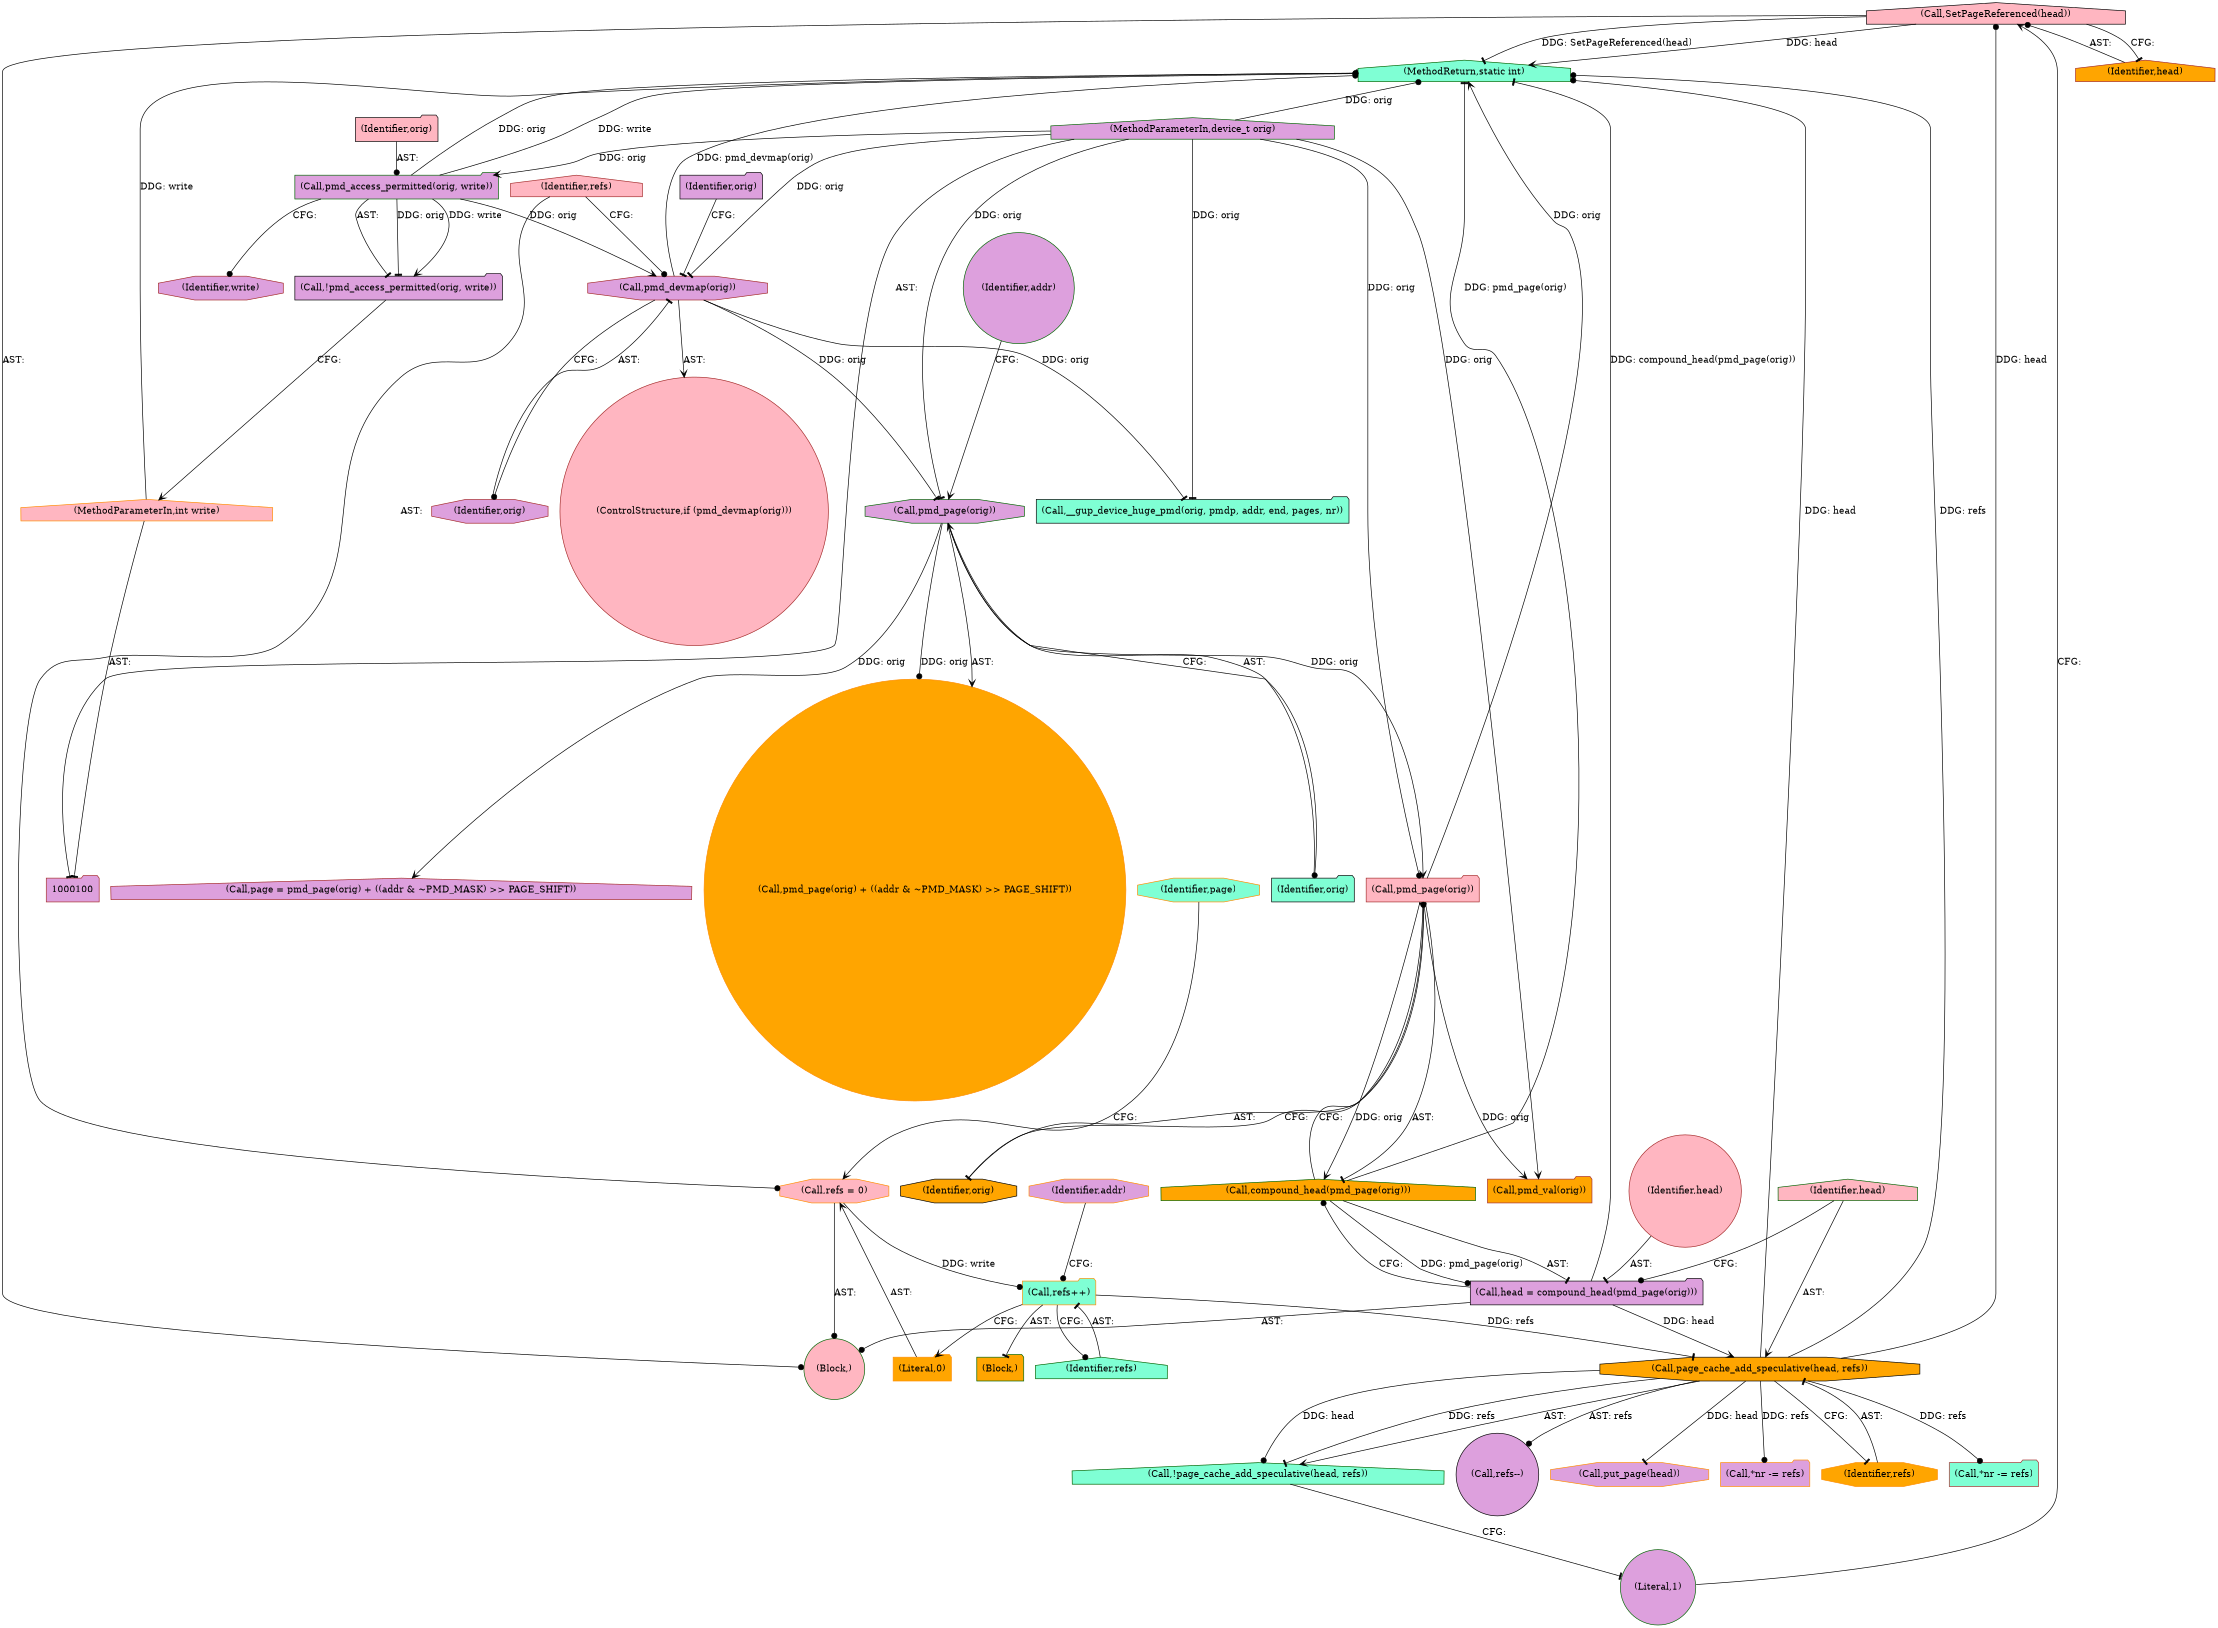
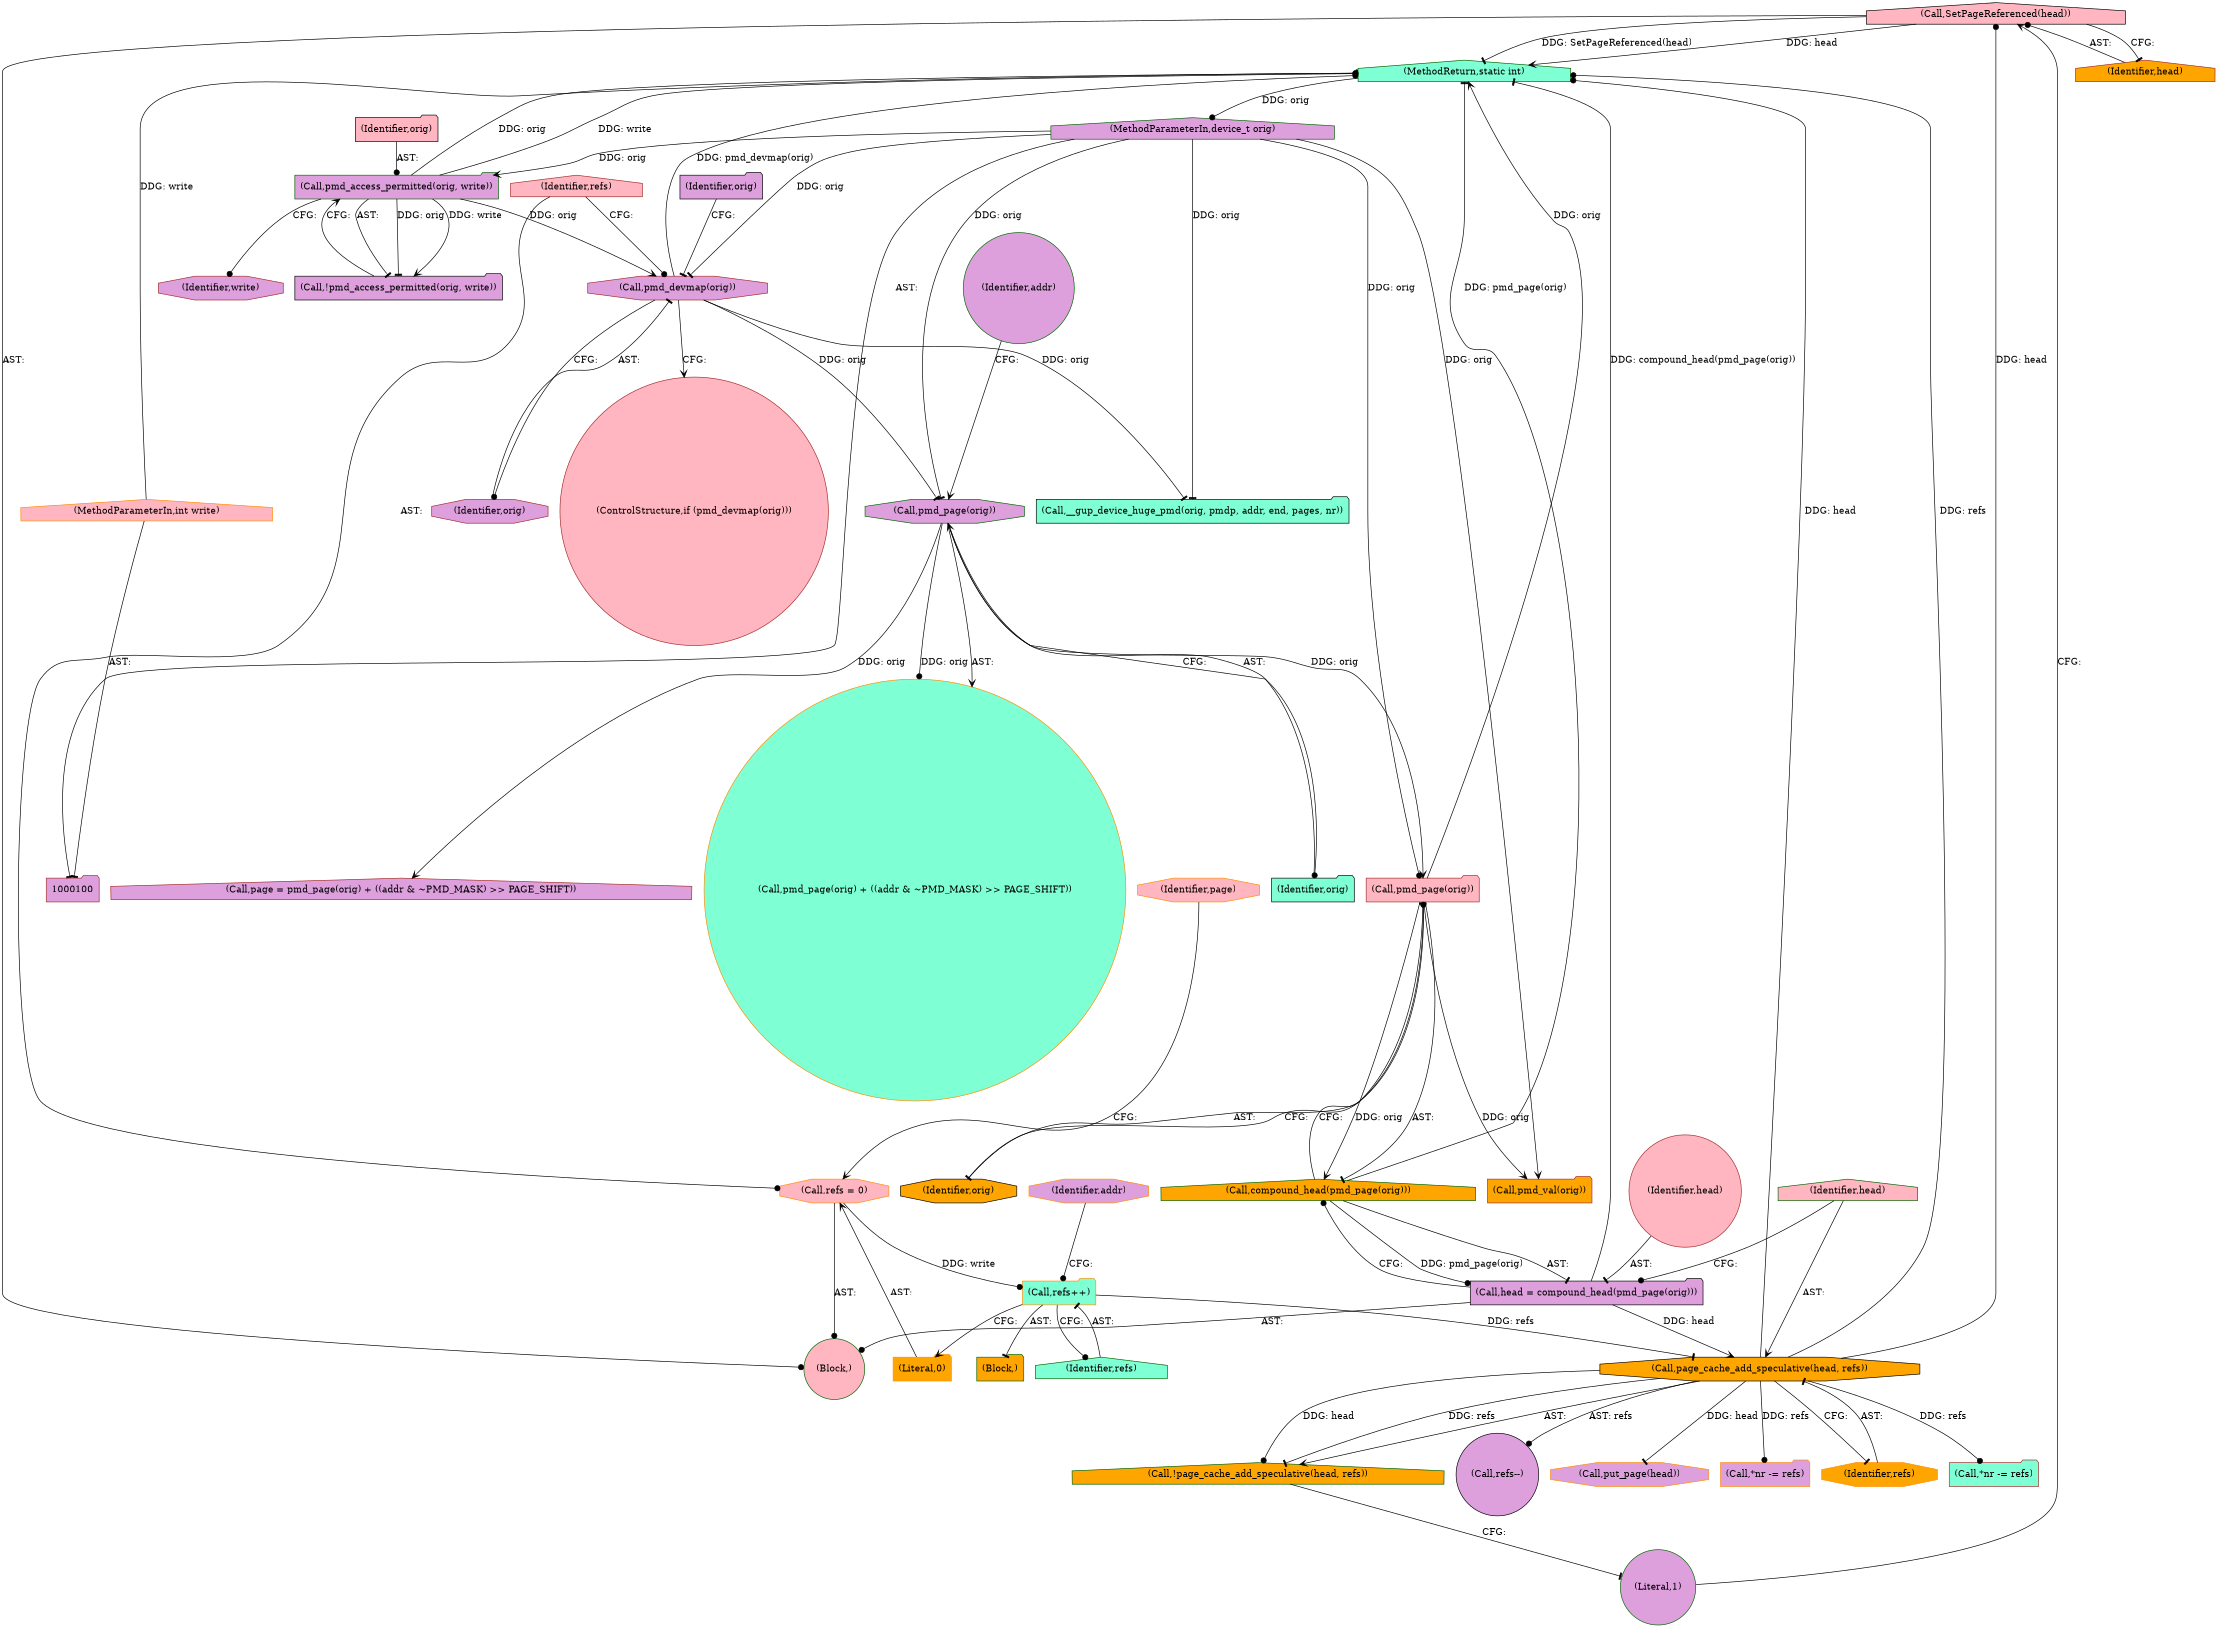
edge "(MethodParameterIn,device_t orig)" -> "(MethodReturn,static int)": reversed
edge "(Call,pmd_devmap(orig))" -> "(ControlStructure,if (pmd_devmap(orig)))": label "AST: " -> "CFG: "
edge "(Call,!pmd_access_permitted(orig, write))" -> "(MethodParameterIn,int write)": now "(Call,!pmd_access_permitted(orig, write))" -> "(Call,pmd_access_permitted(orig, write))"
node "(Call,pmd_page(orig) + ((addr & ~PMD_MASK) >> PAGE_SHIFT))": fillcolor orange -> aquamarine
node "(Identifier,page)": fillcolor aquamarine -> lightpink
node "(Call,!page_cache_add_speculative(head, refs))": fillcolor aquamarine -> orange
